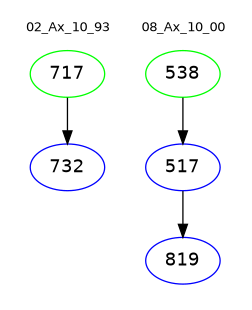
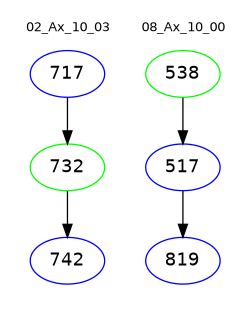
cluster "02_Ax_10_93": label "02_Ax_10_93" -> "02_Ax_10_03"
node "717": color green -> blue
node "732": color blue -> green
node "742": added
